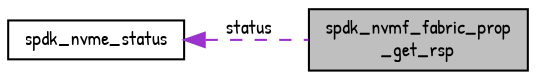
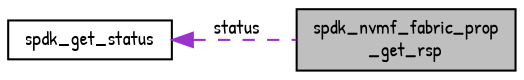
node "spdk_nvme_status": label "spdk_nvme_status" -> "spdk_get_status"
